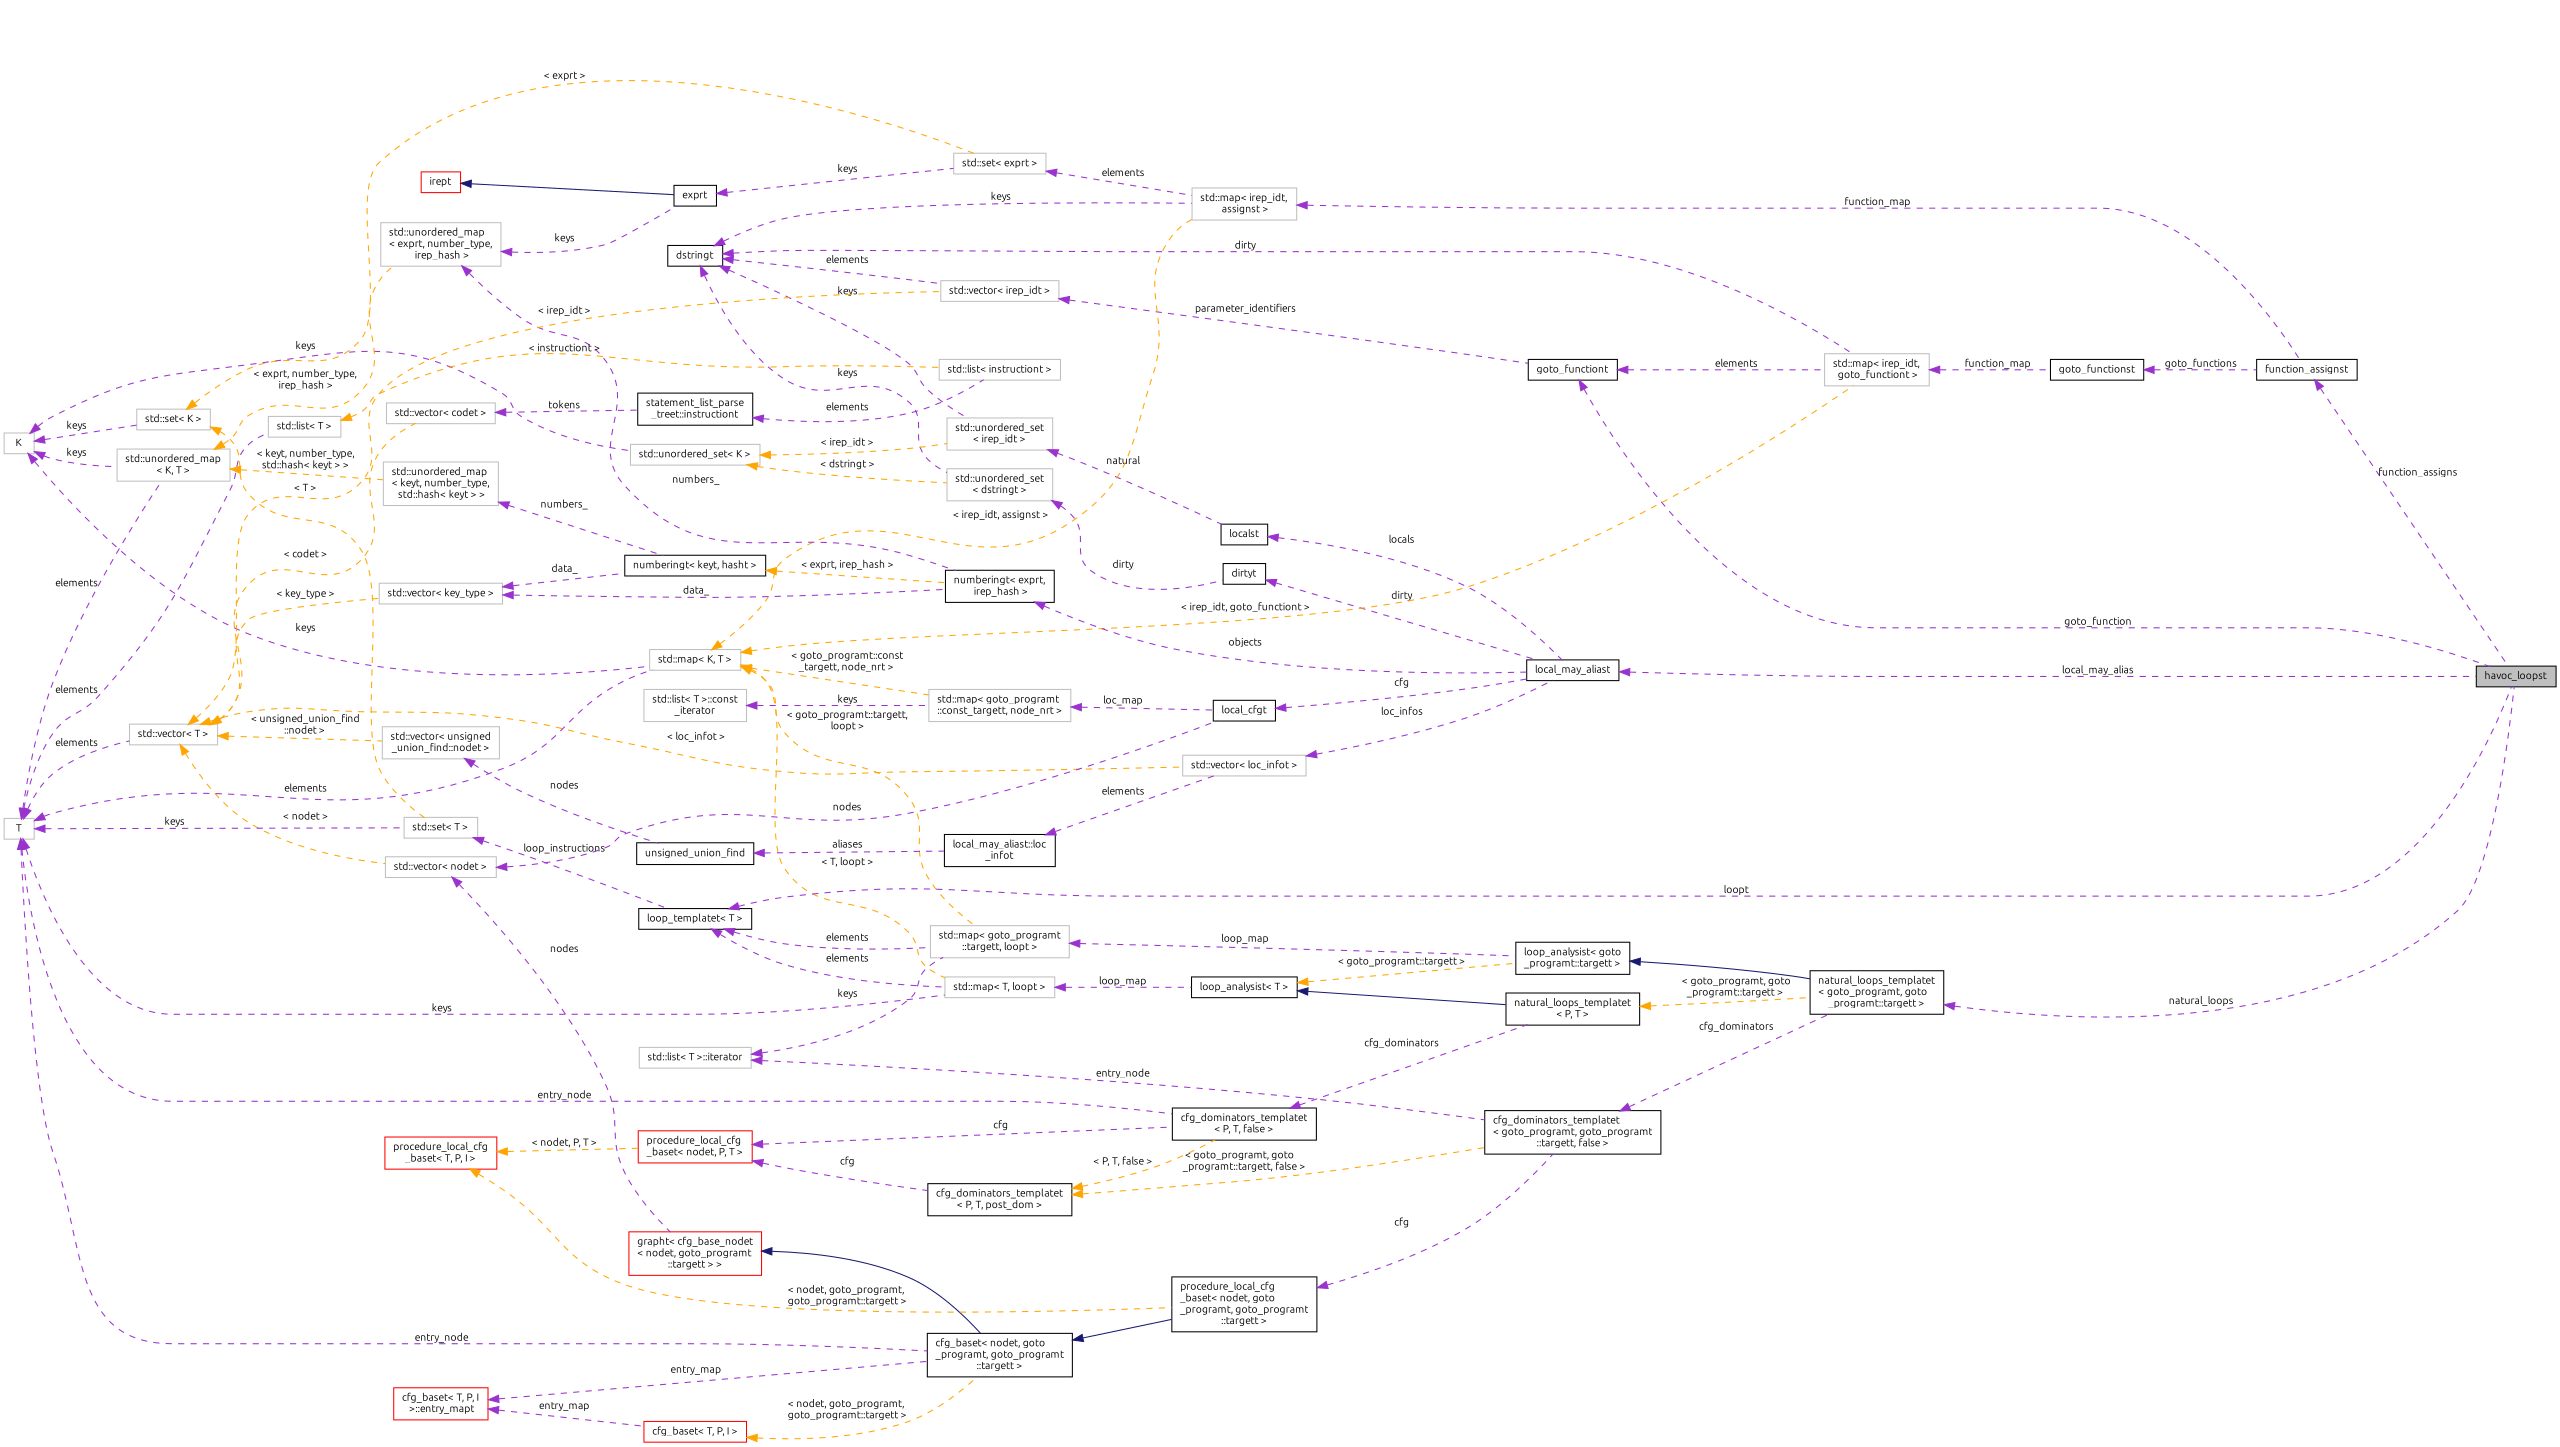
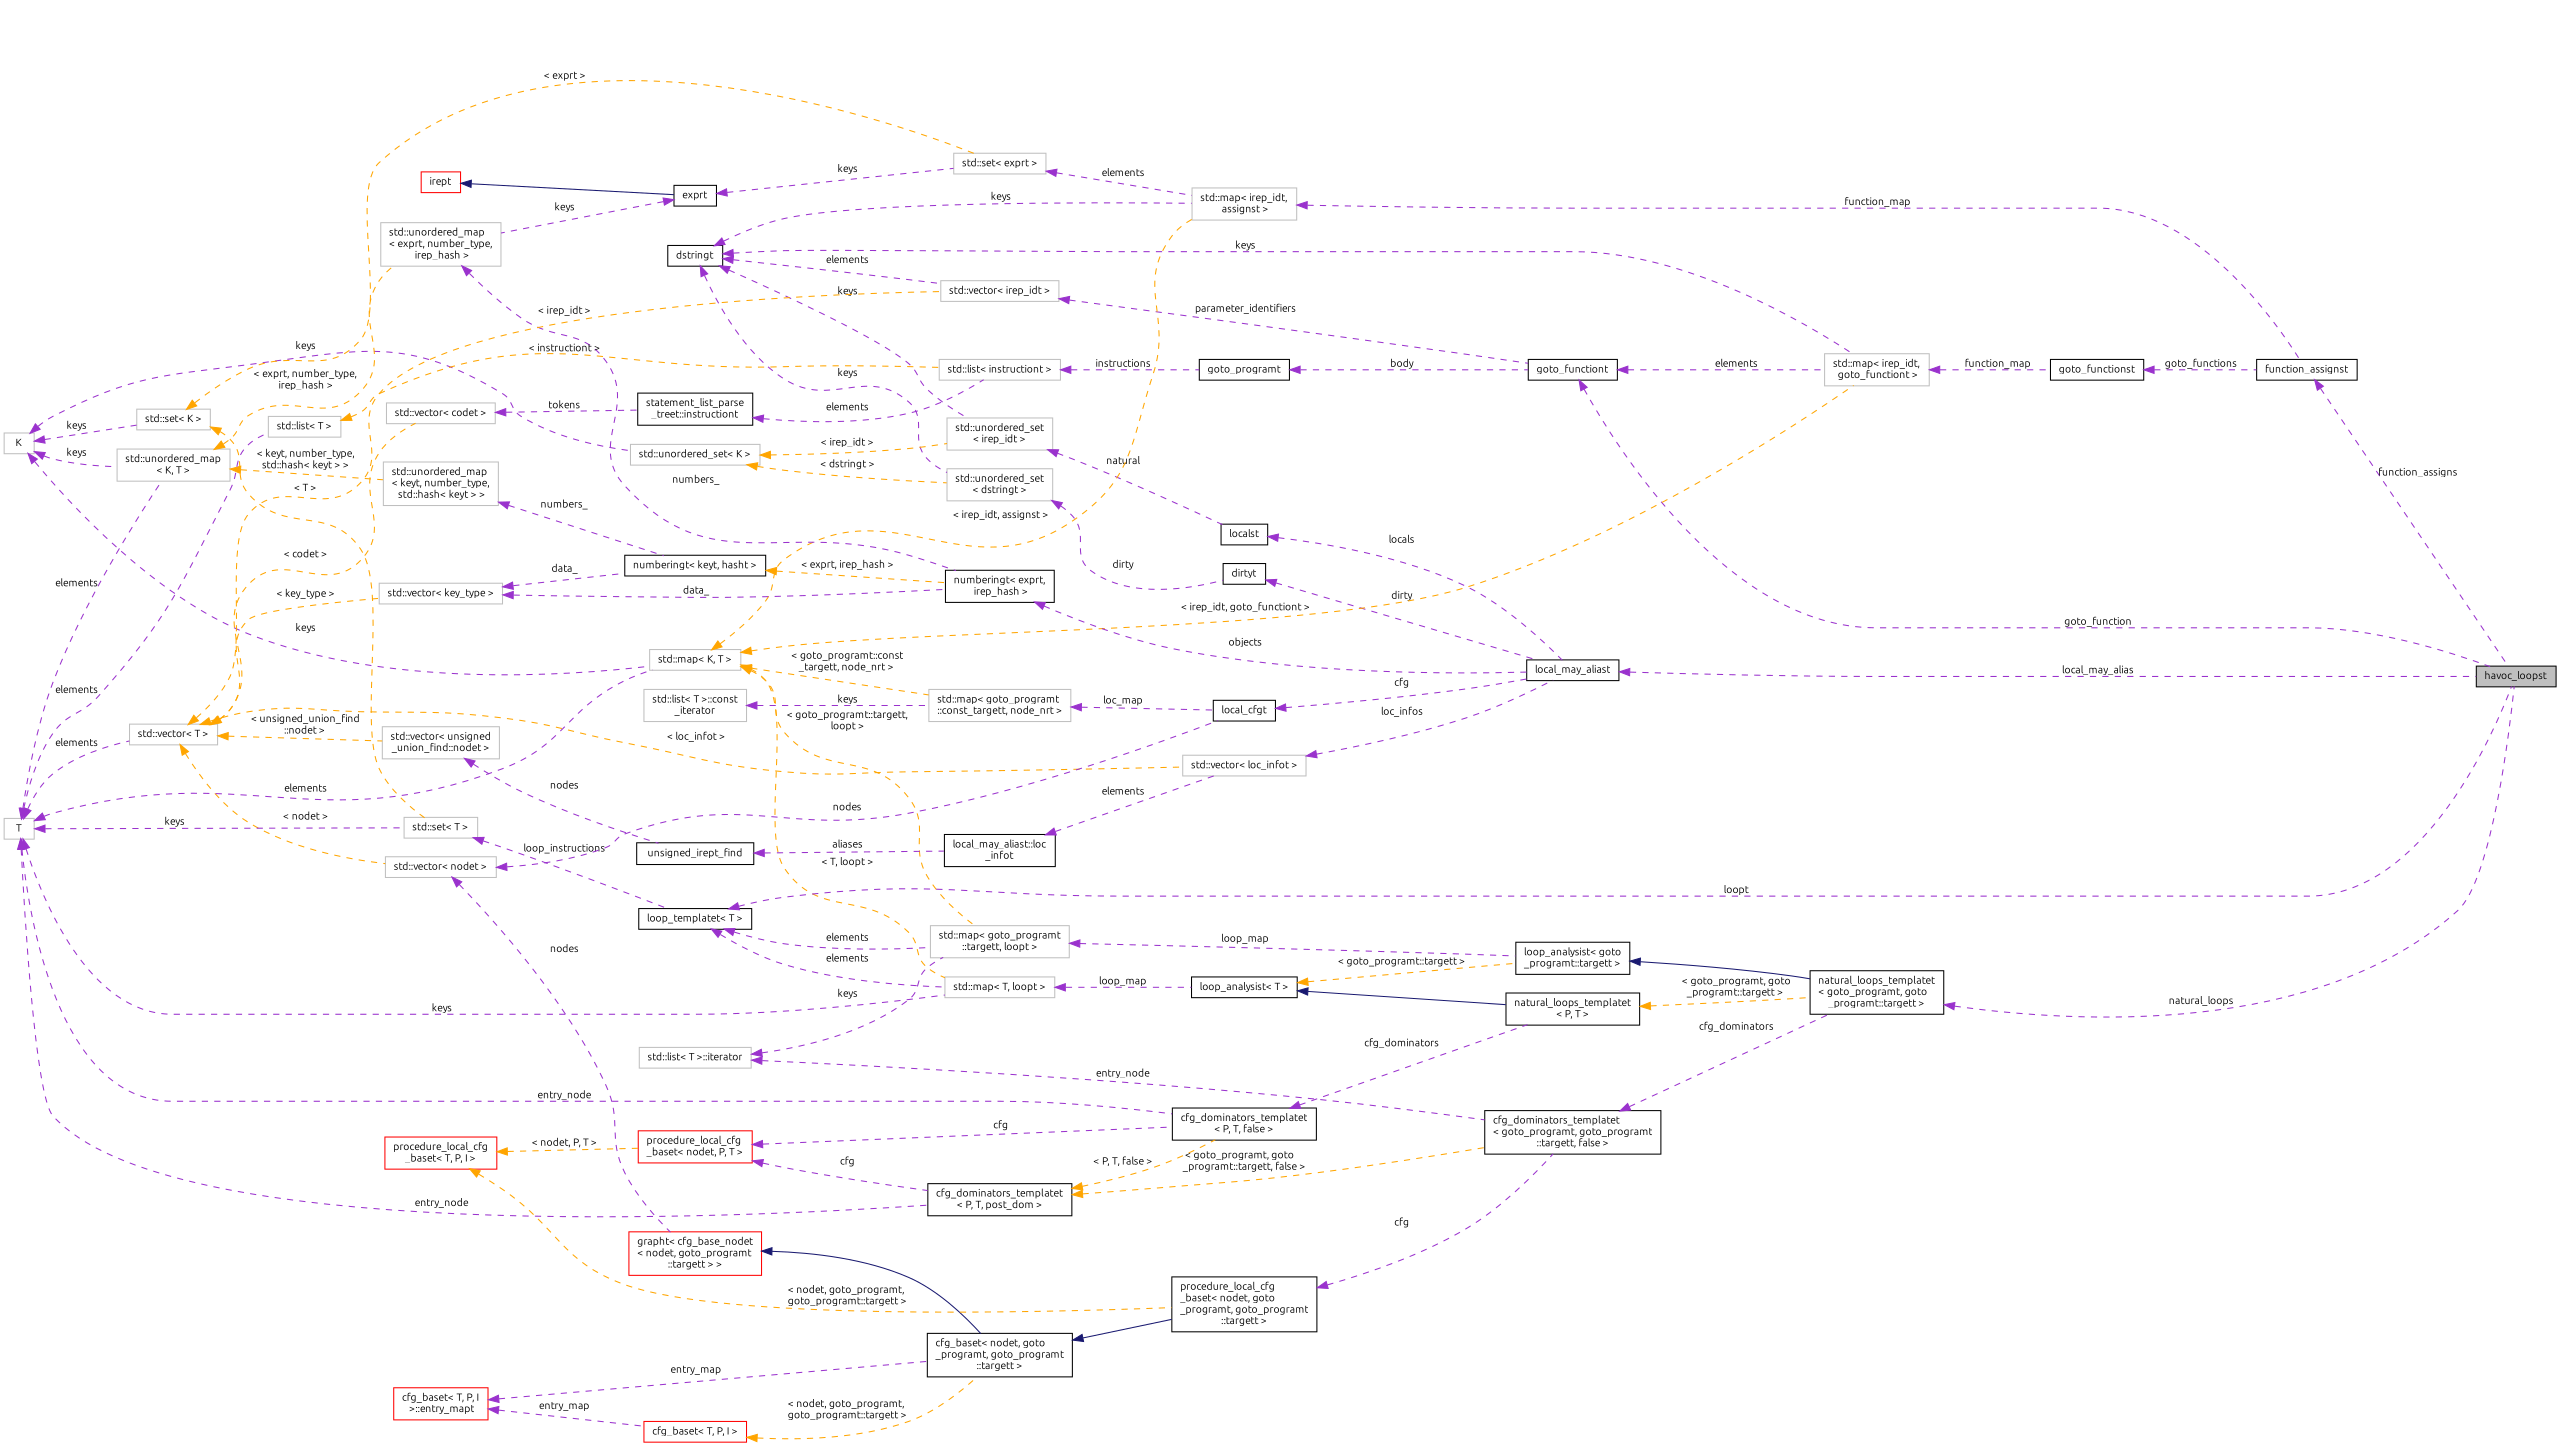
edge "exprt" -> "std::unordered_map < exprt, number_type, irep_hash >": reversed
edge "std::map< irep_idt, goto_functiont >" -> "dstringt": label " dirty" -> " keys"
node "goto_programt": added
node "unsigned_union_find": label "unsigned_union_find" -> "unsigned_irept_find"
edge "cfg_baset< nodet, goto _programt, goto_programt ::targett >" -> "T": now "cfg_dominators_templatet < P, T, post_dom >" -> "T"
